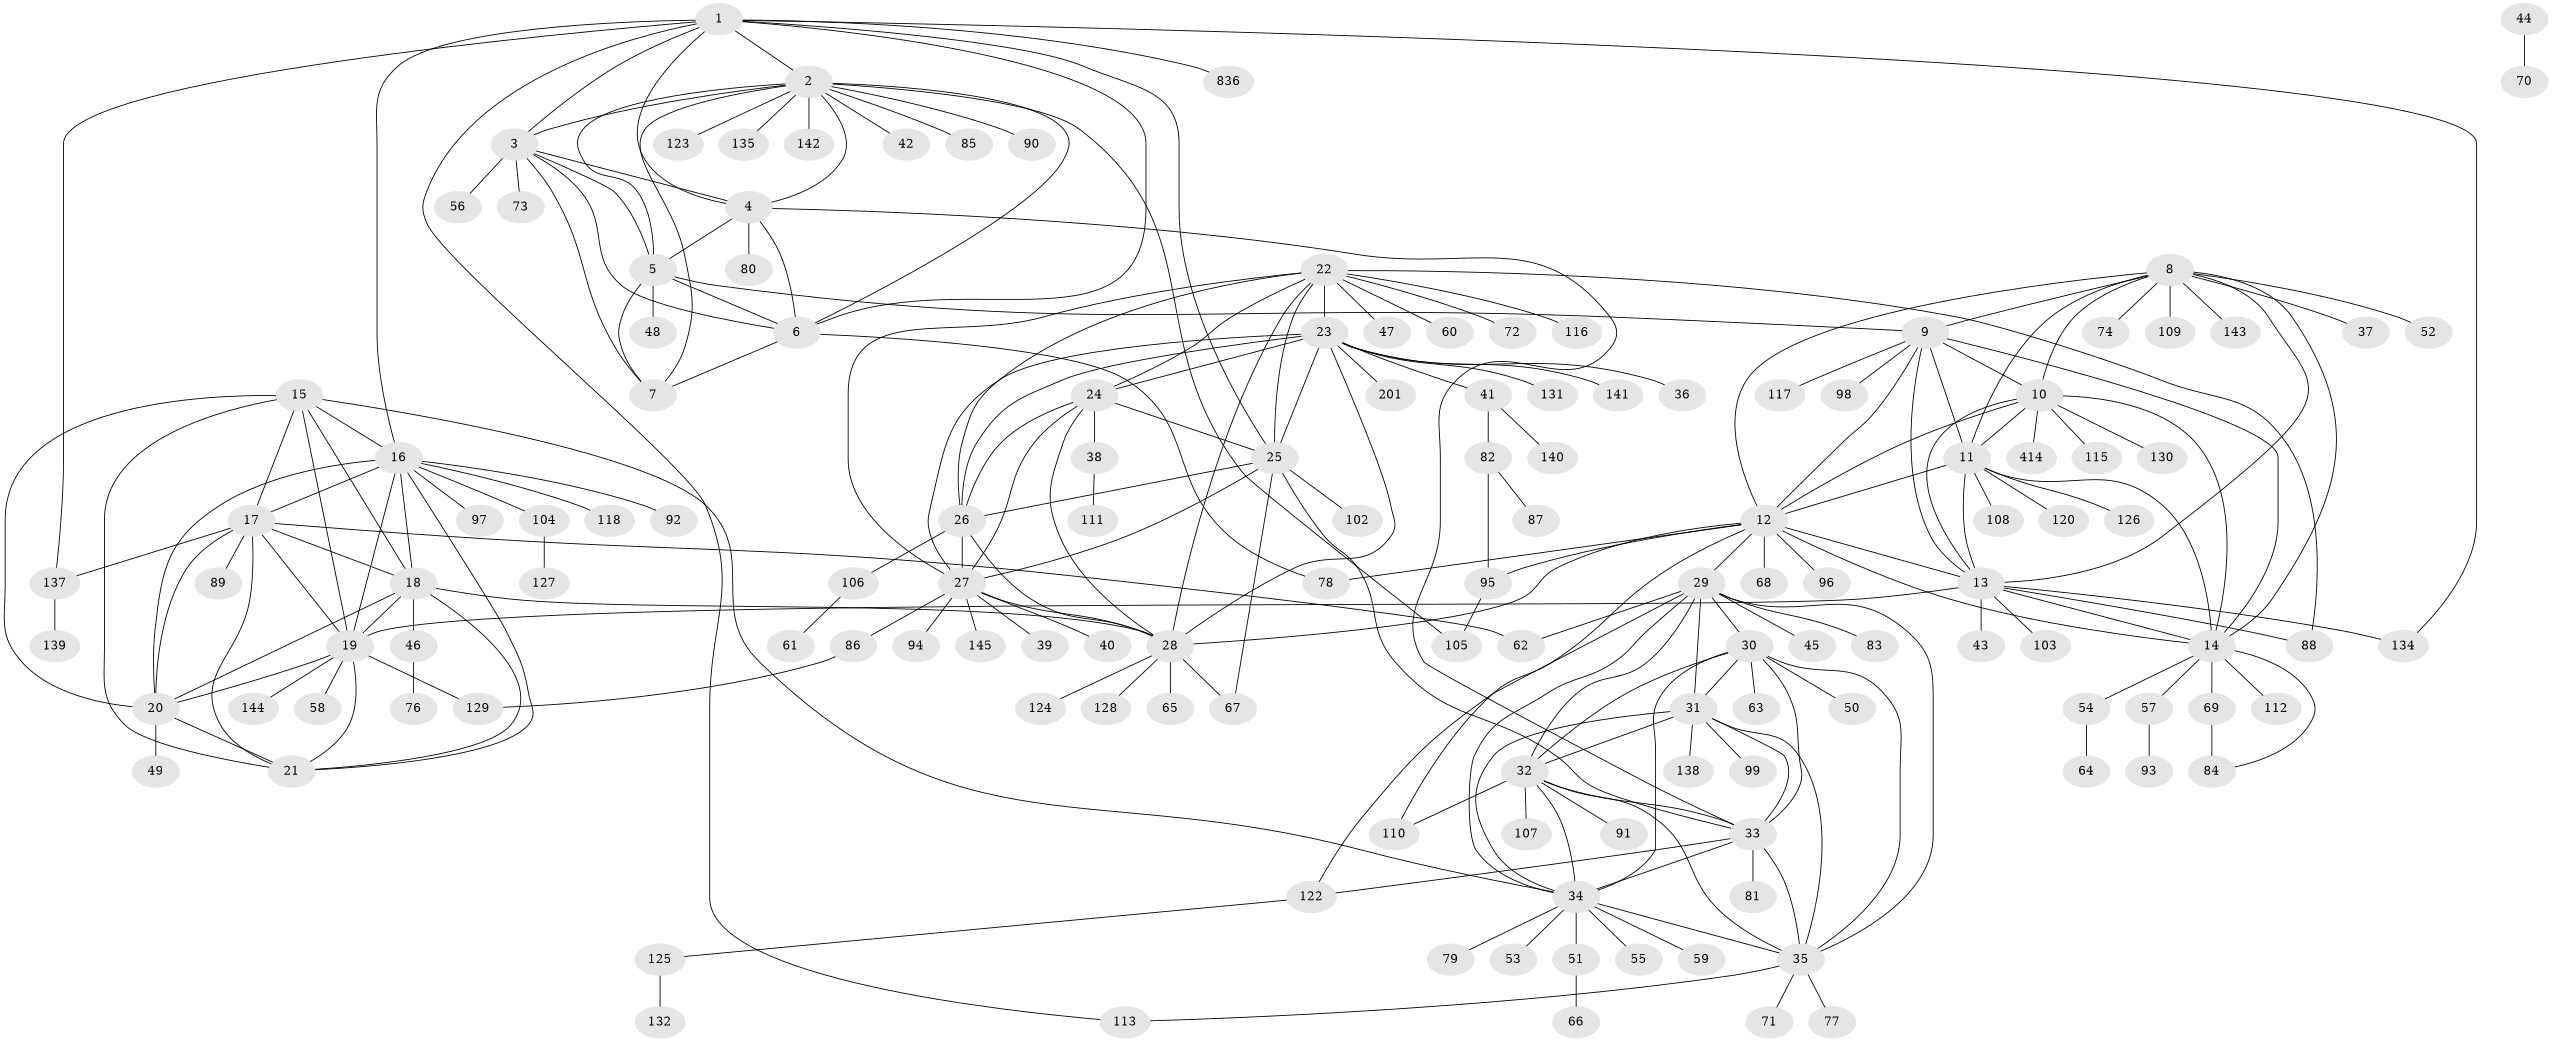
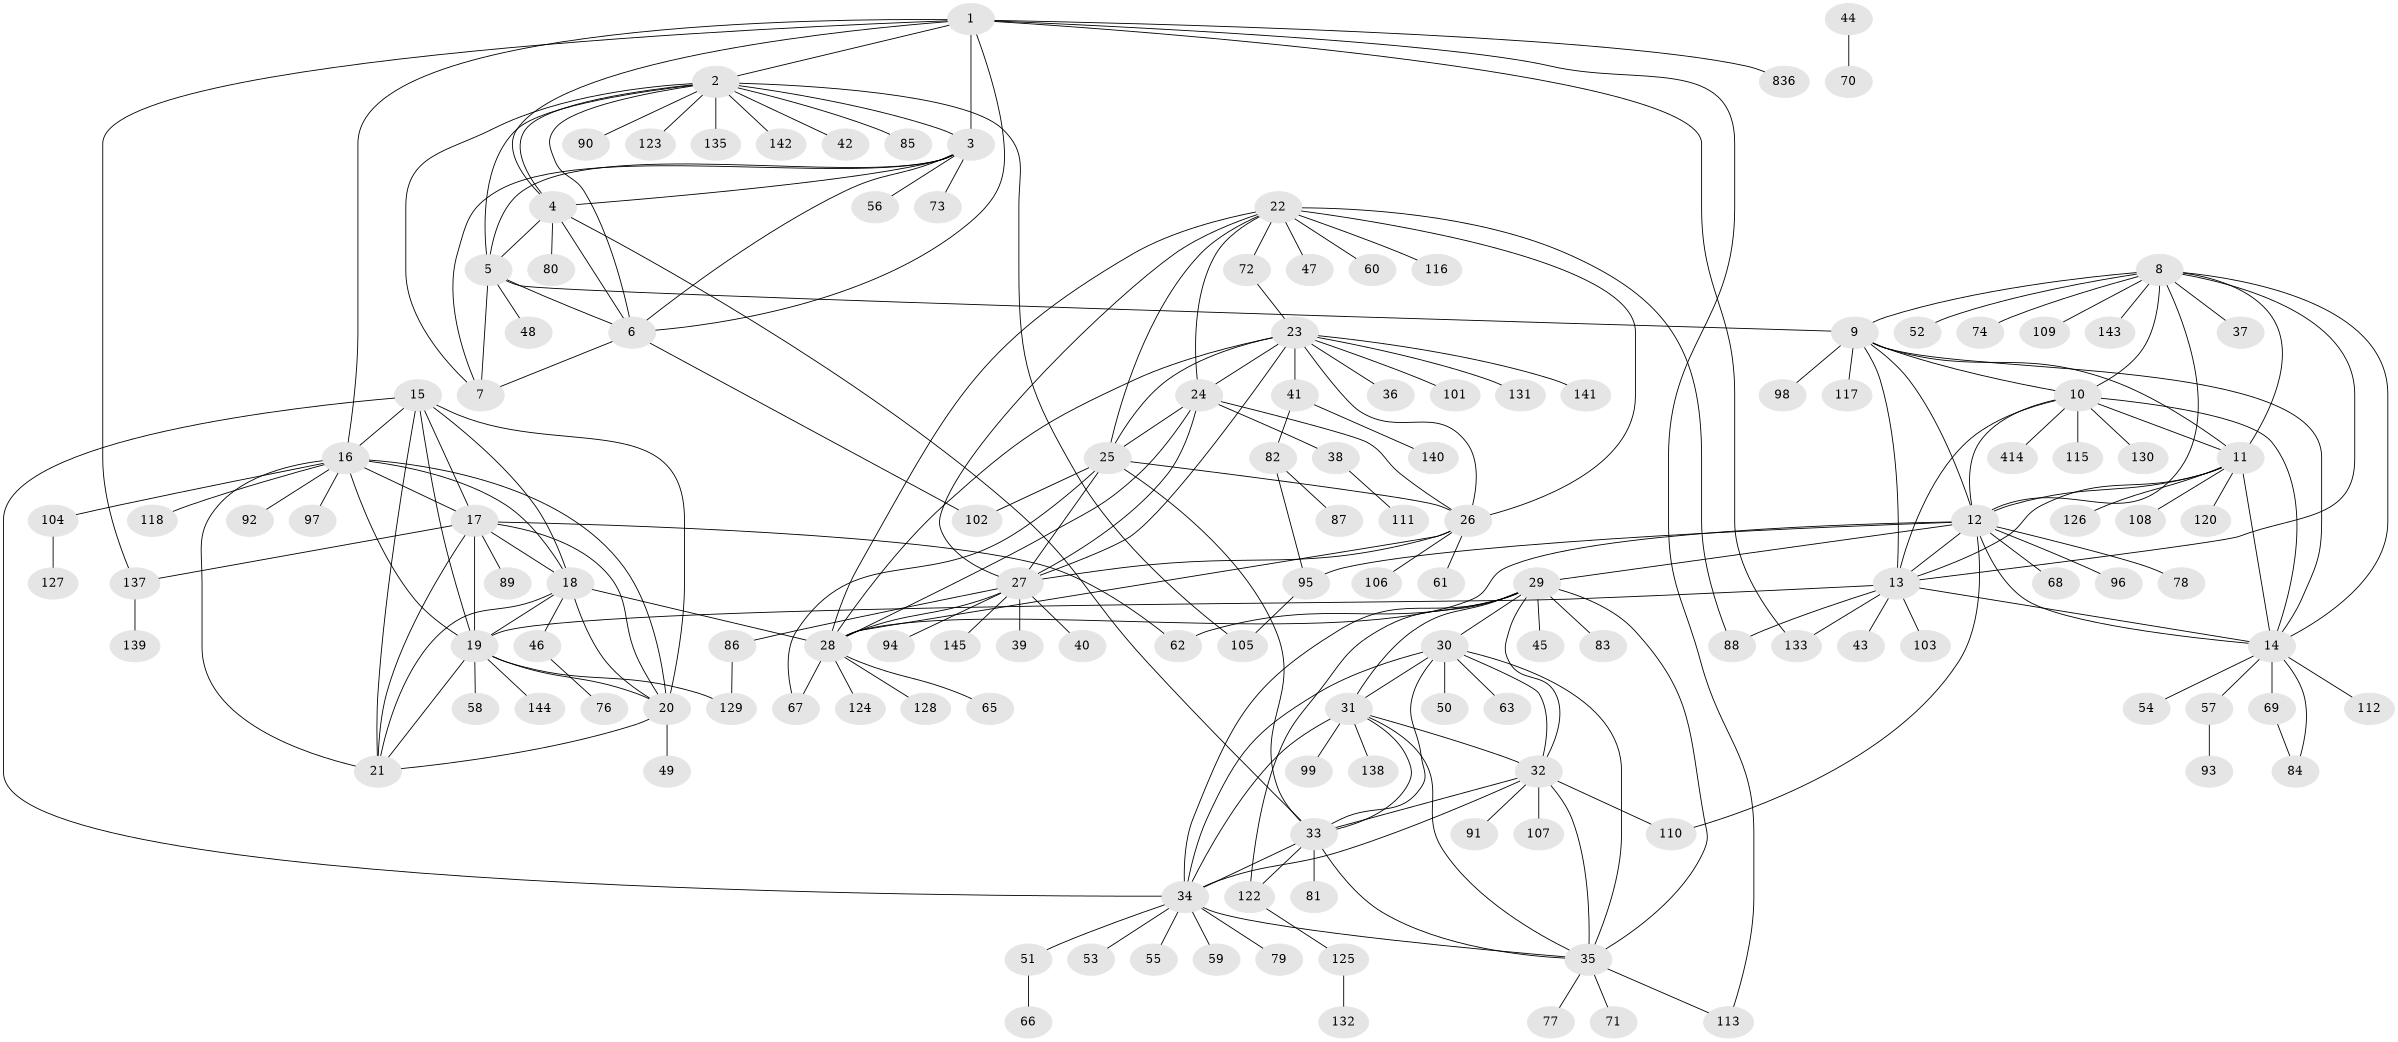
edge "1" -- "25": removed
edge "22" -- "23": now "72" -- "23"
edge "6" -- "78": now "6" -- "102"
node "201": label "201" -> "101"
edge "106" -- "61": now "26" -- "61"
node "134": label "134" -> "133"
node "64": removed
